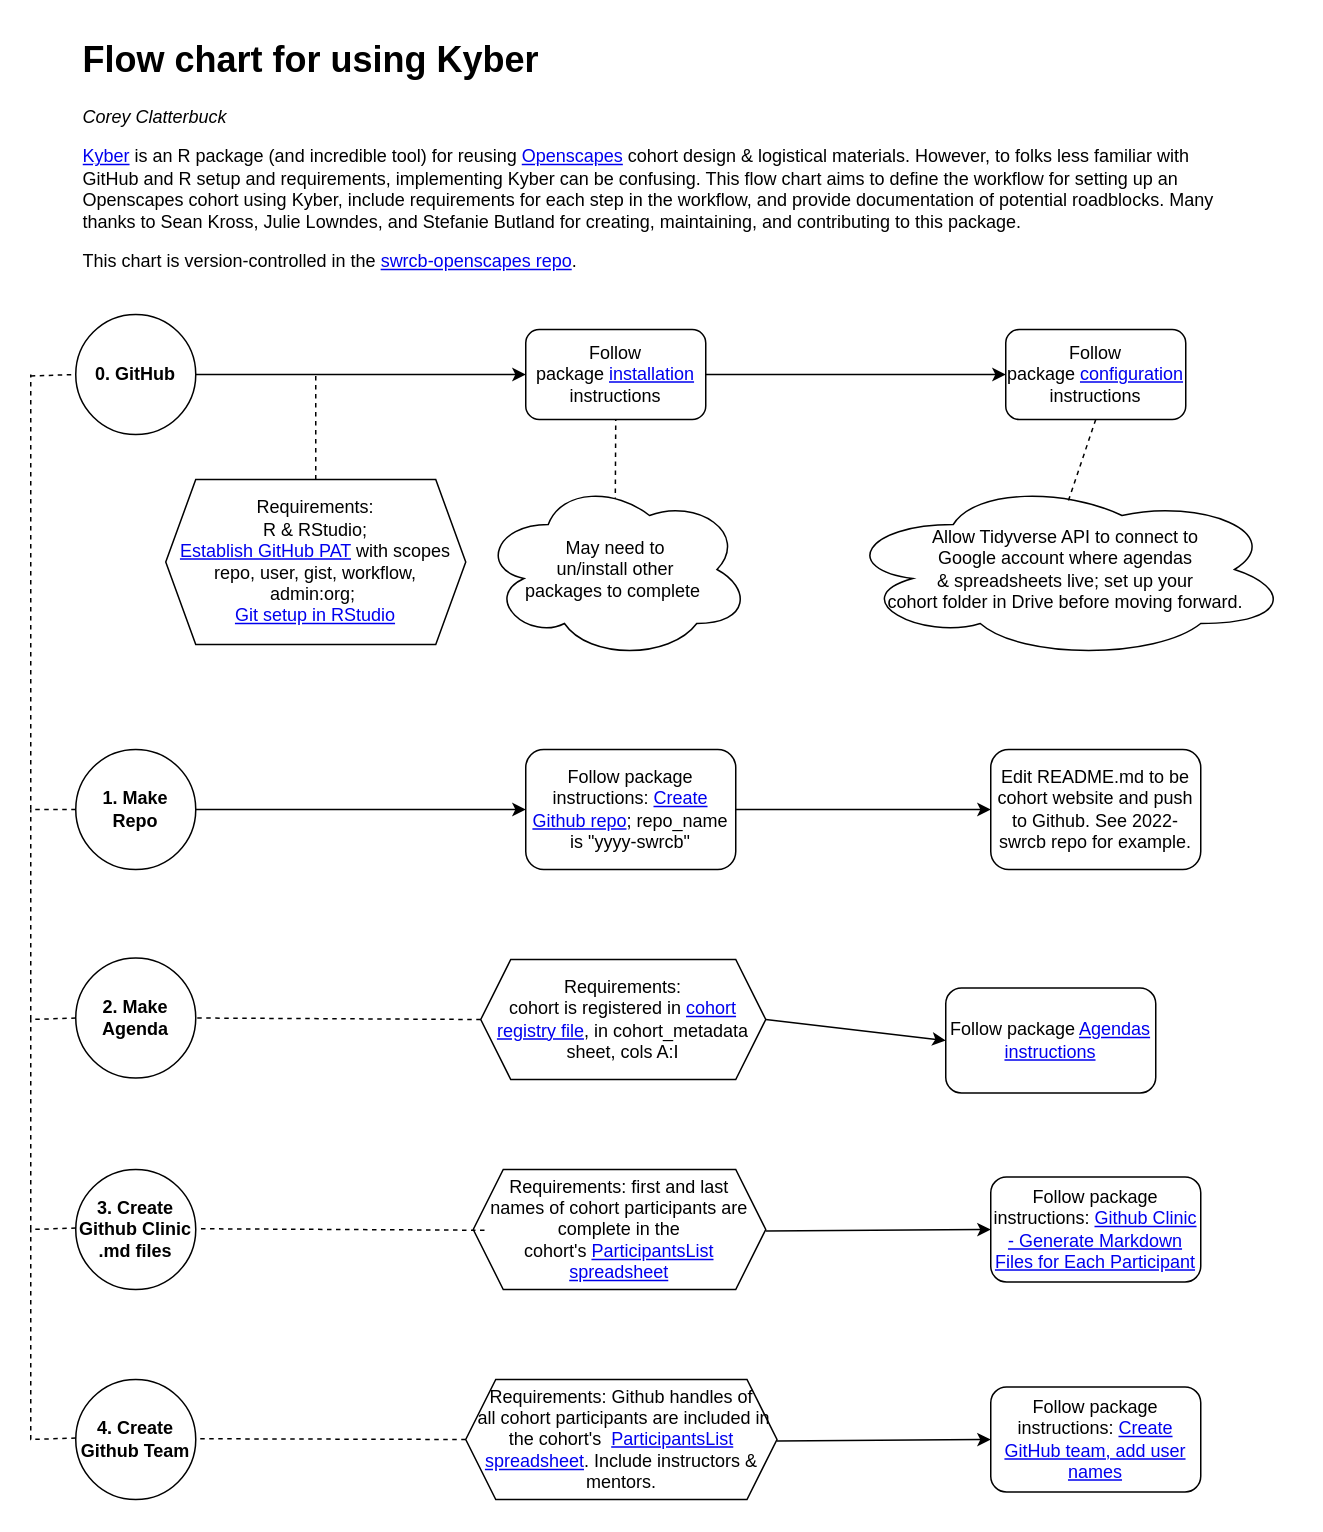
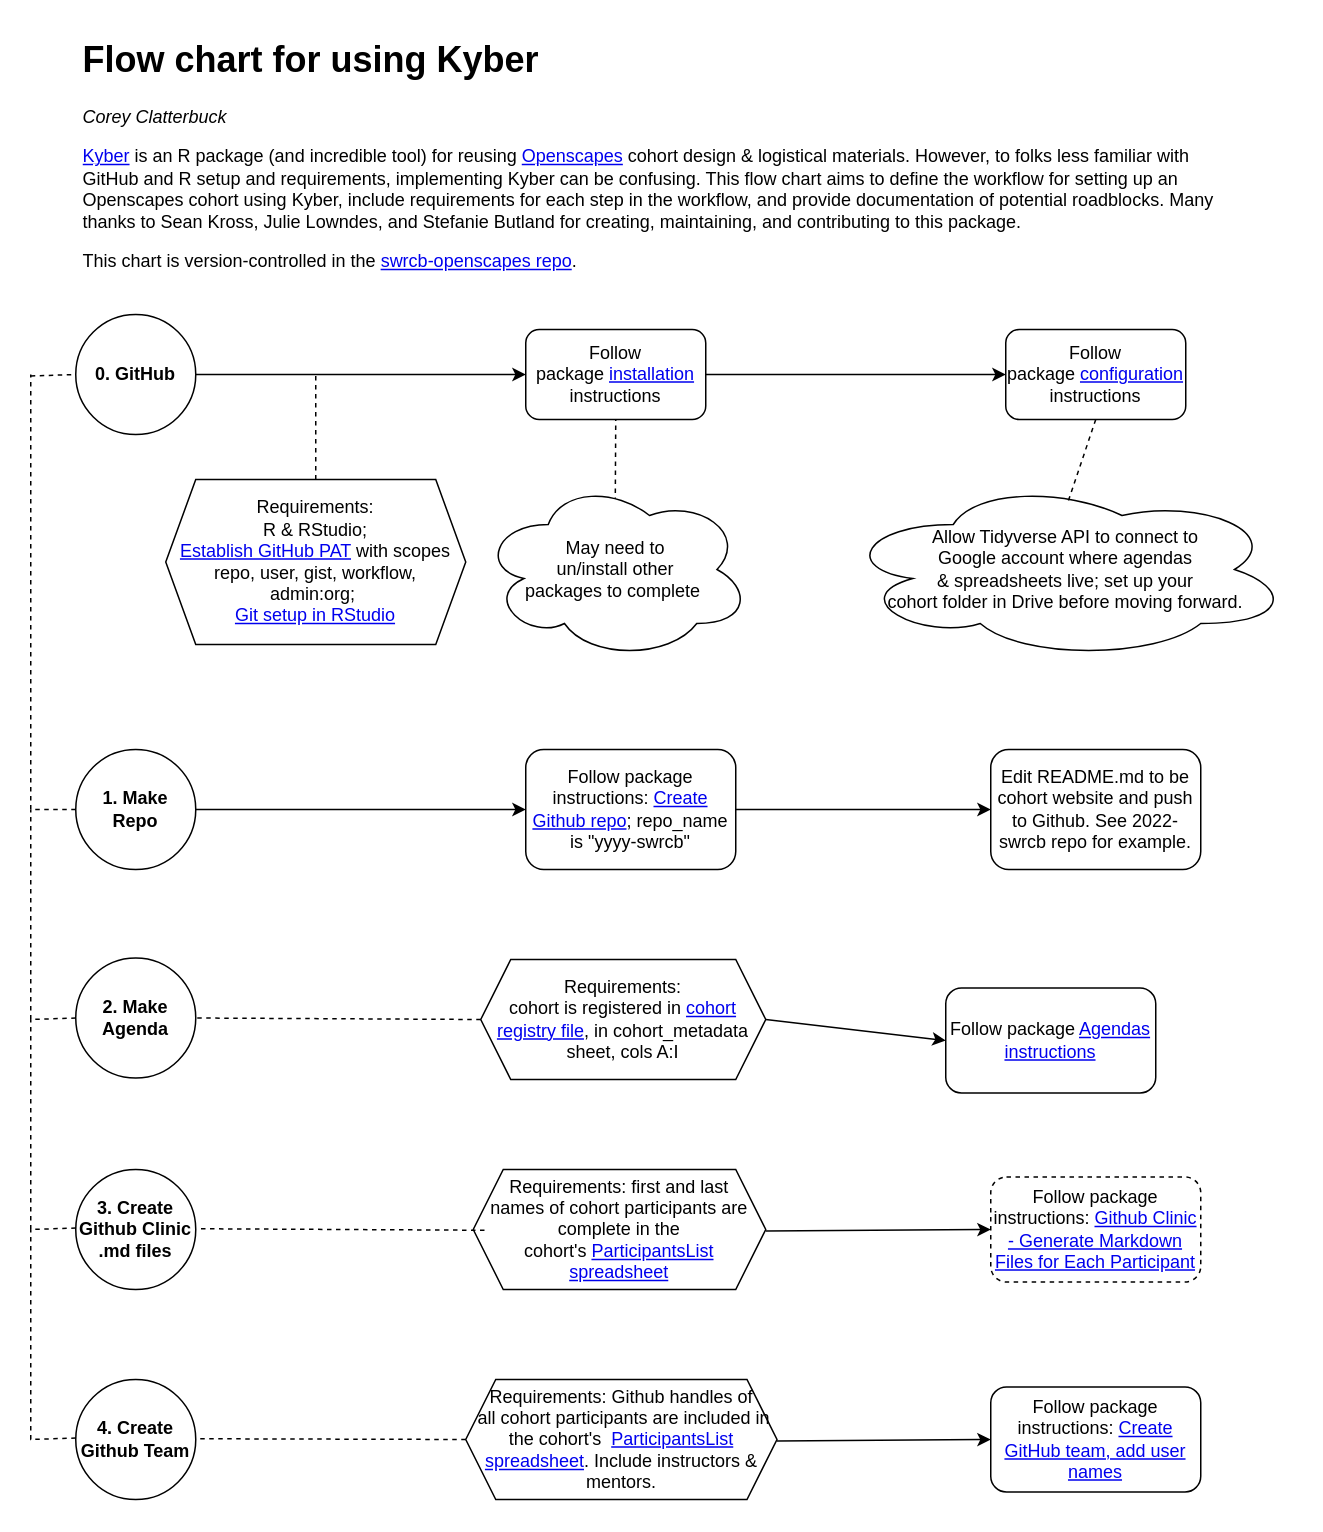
node "Follow package instructions: Github Clinic - Generate Markdown Files for Each Participant": style solid -> dashed
